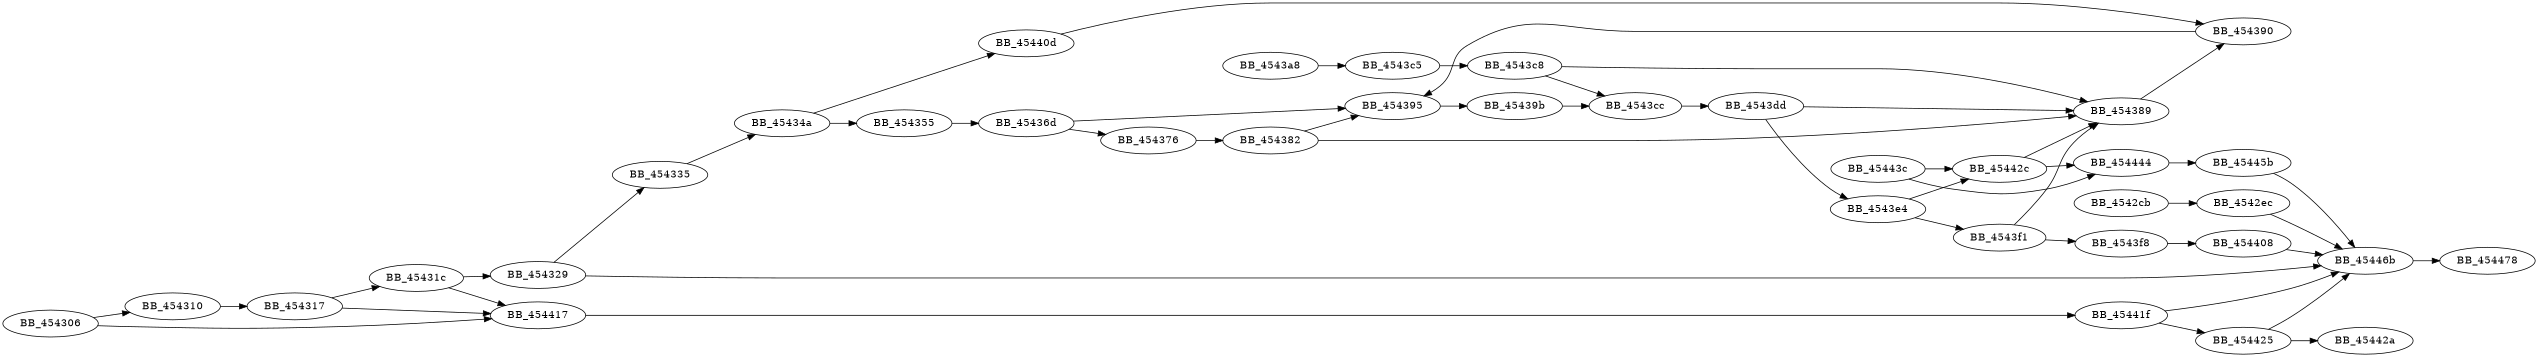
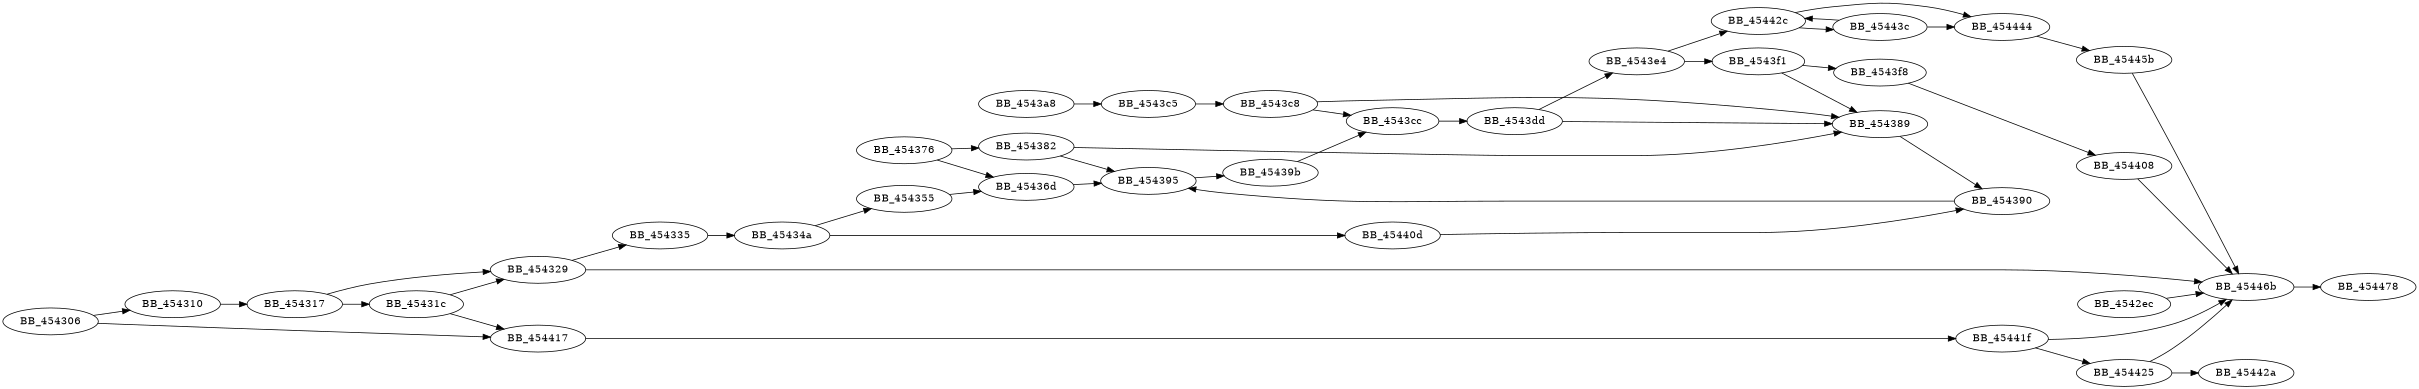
edge "BB_45436d" -> "BB_454376": reversed
edge "BB_45442c" -> "BB_454389": now "BB_45442c" -> "BB_45443c"
node "BB_4542cb": removed
edge "BB_454317" -> "BB_454417": now "BB_454317" -> "BB_454329"
